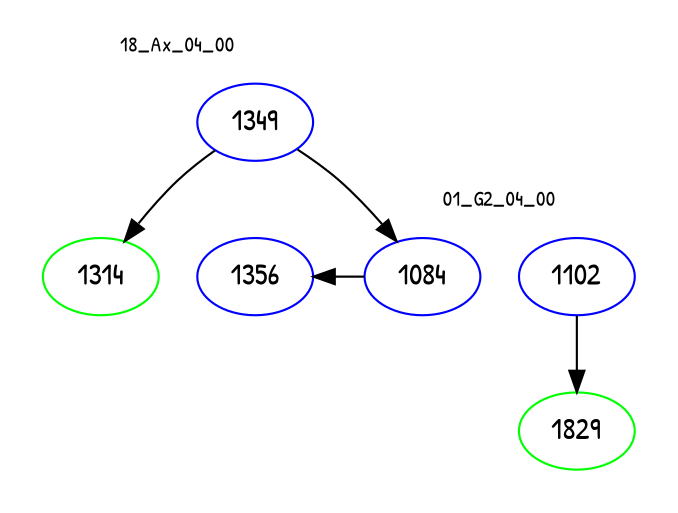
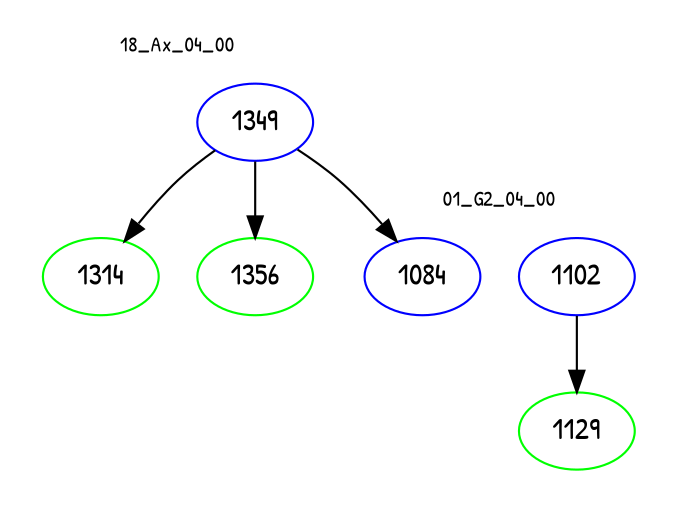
node "1356": color blue -> green
edge "1084" -> "1356": now "1349" -> "1356"
node "1829": label "1829" -> "1129"
